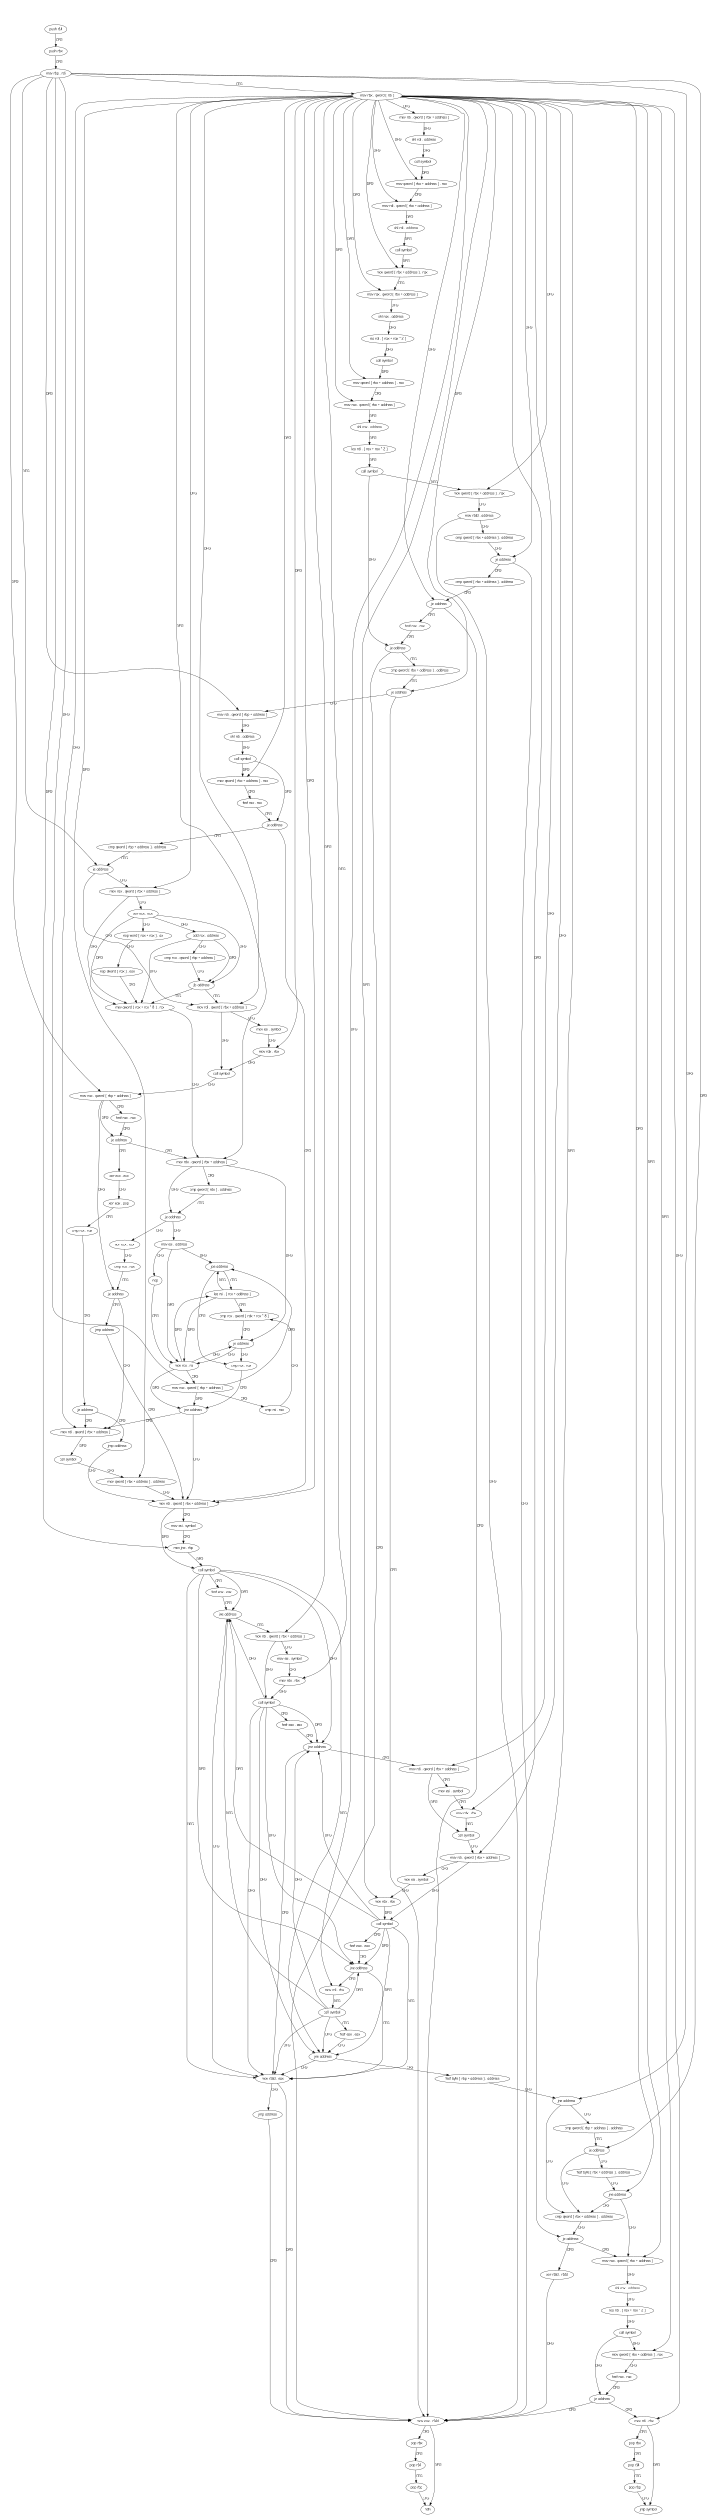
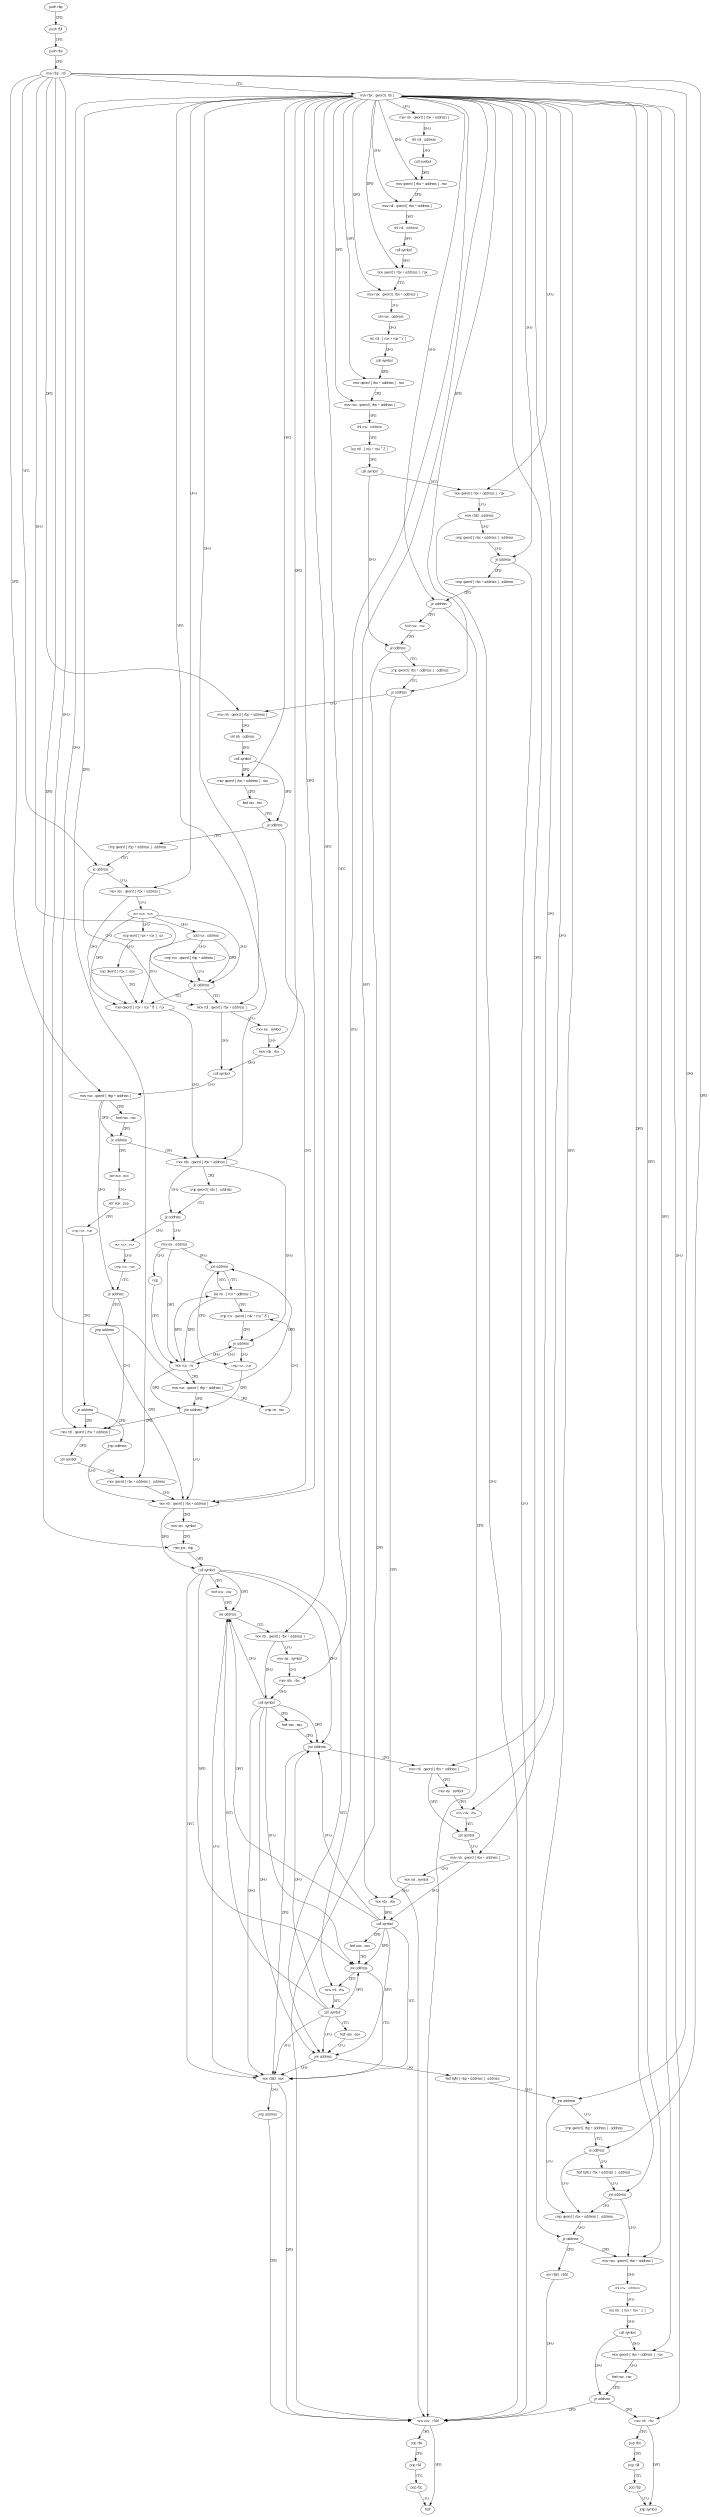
node "push rbp": added
edge "mov rbp , rdi" -> "jb address": added, label "DFG"
node "retn": label "retn" -> "test"
